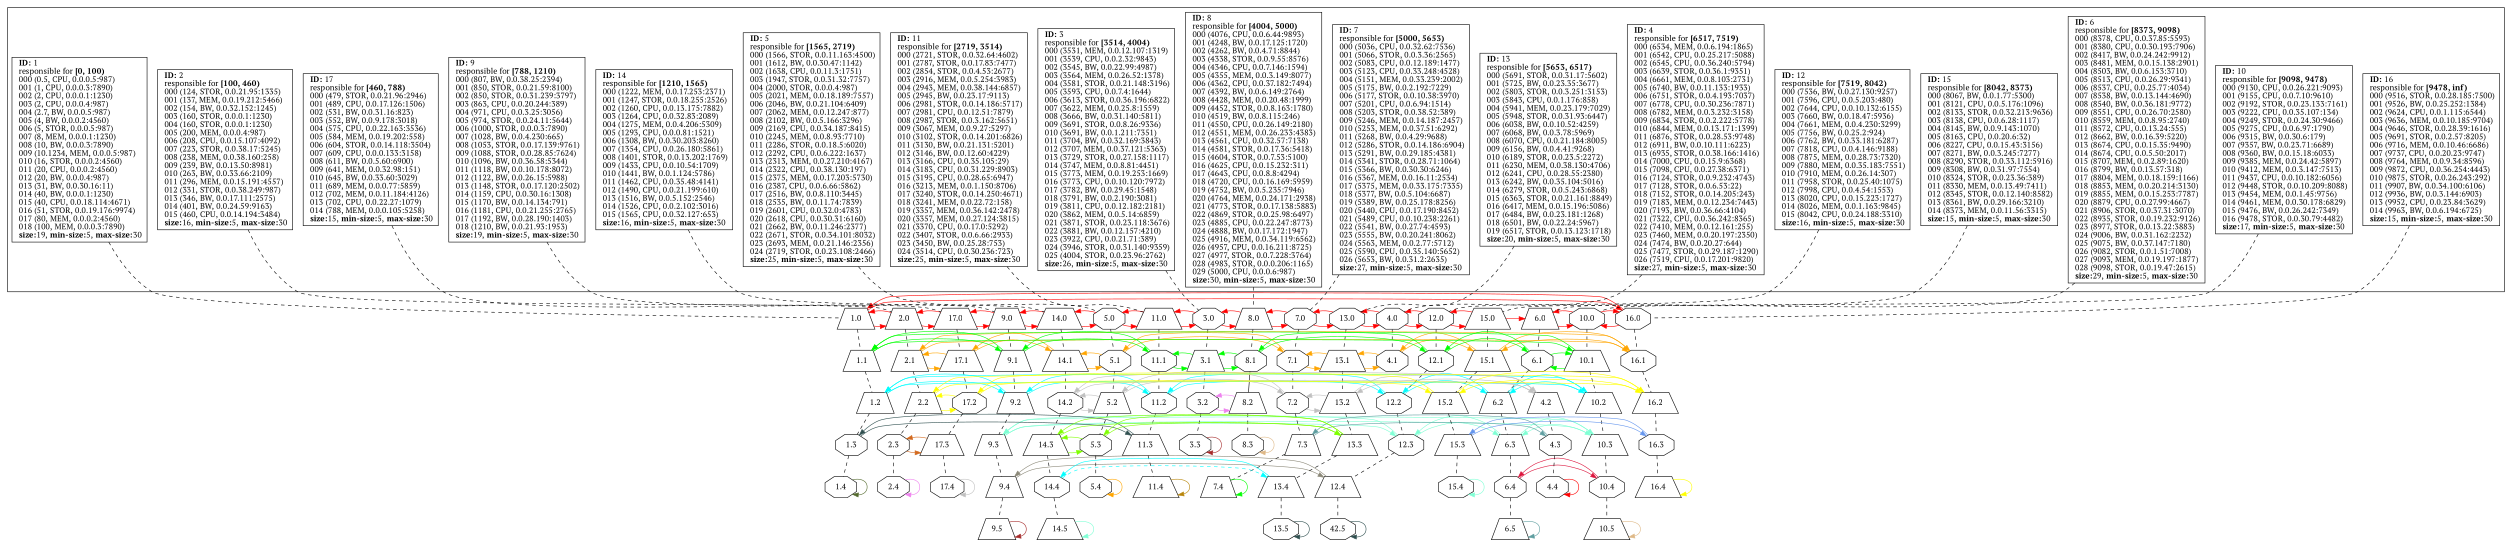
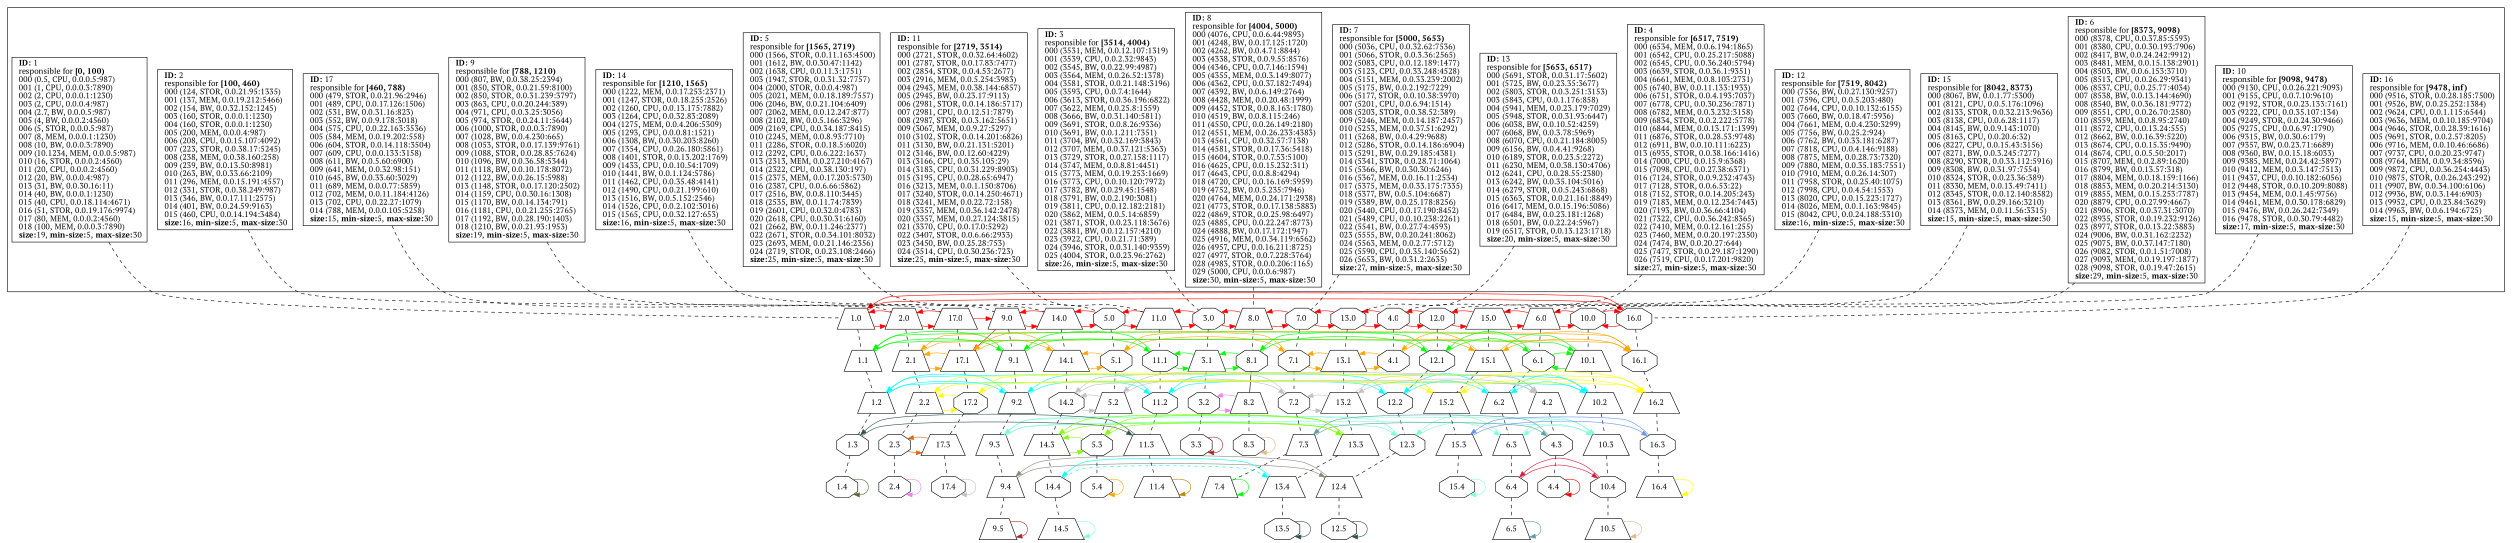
edge "9.0" -> "17.0": now "9.0" -> "17.1"
edge "6.0" -> "15.0": added
node "42.5": label "42.5" -> "12.5"
